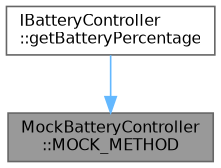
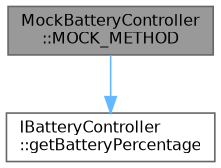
edge "IBatteryController ::getBatteryPercentage" -> "MockBatteryController ::MOCK_METHOD": reversed
